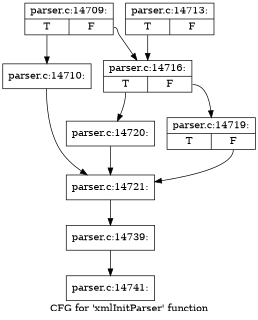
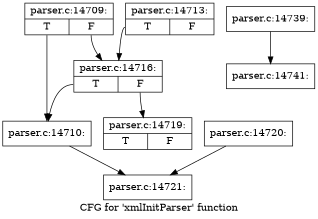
edge "parser.c:14716:" -> "parser.c:14720:": now "parser.c:14716:" -> "parser.c:14710:"
edge "parser.c:14719:" -> "parser.c:14721:": removed
edge "parser.c:14721:" -> "parser.c:14739:": removed
